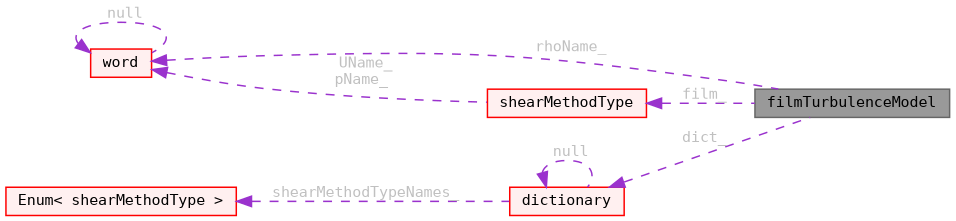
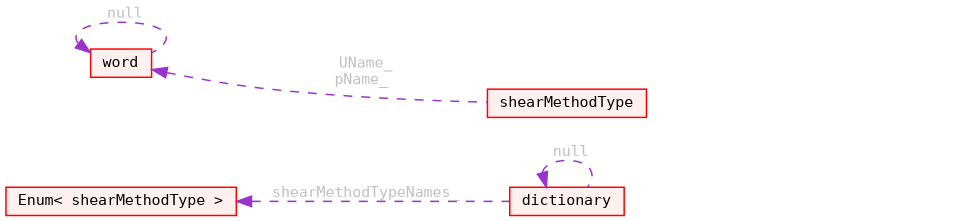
node "filmTurbulenceModel": removed
